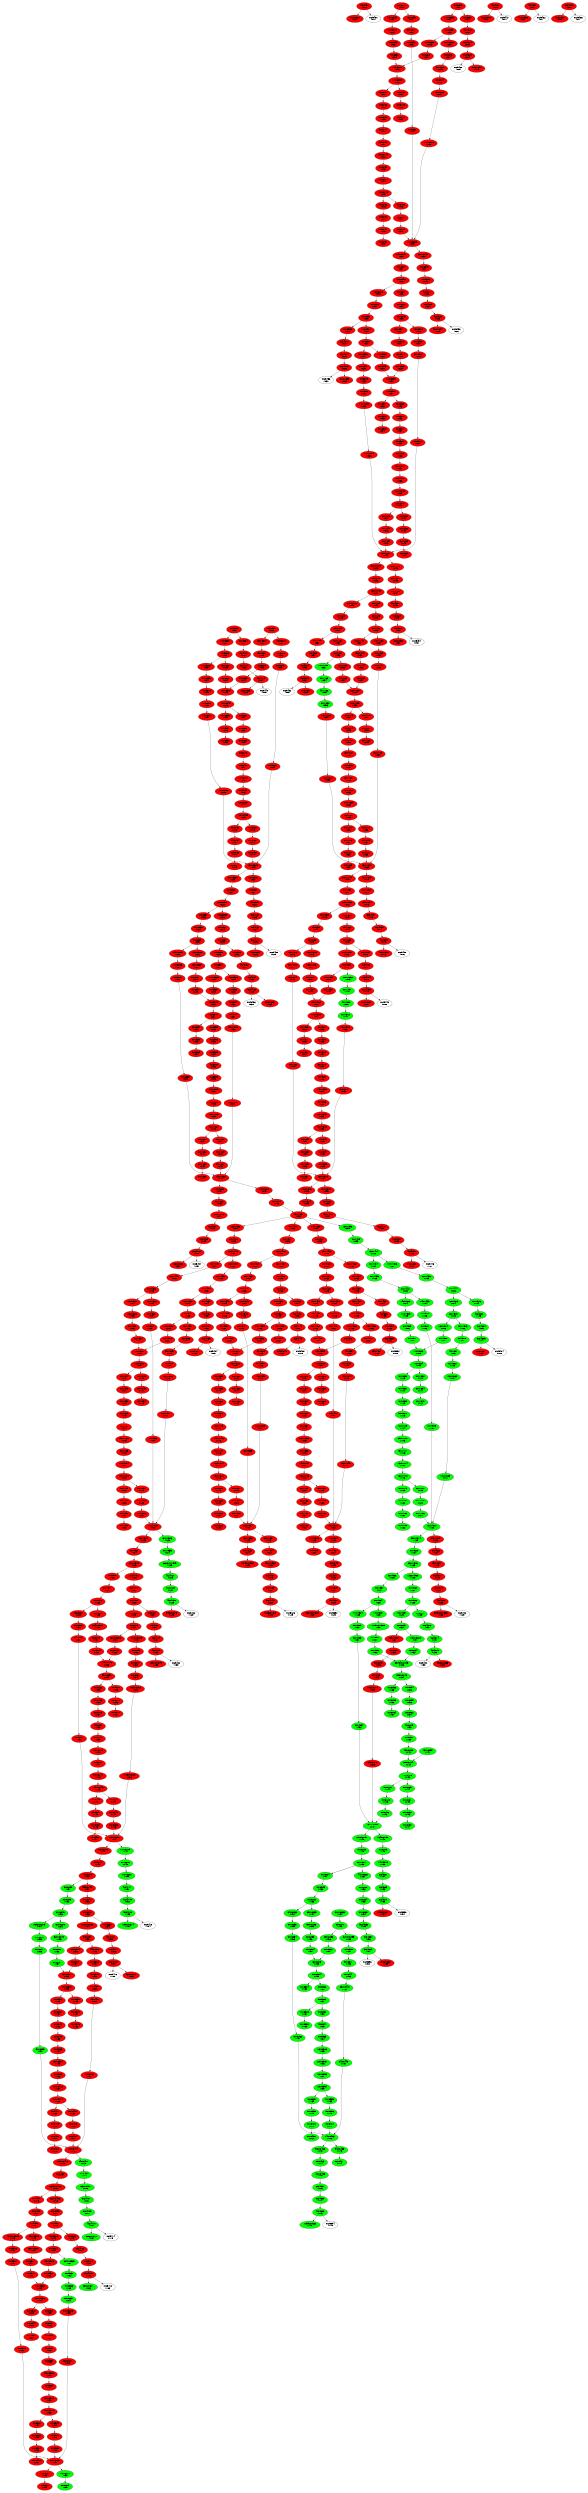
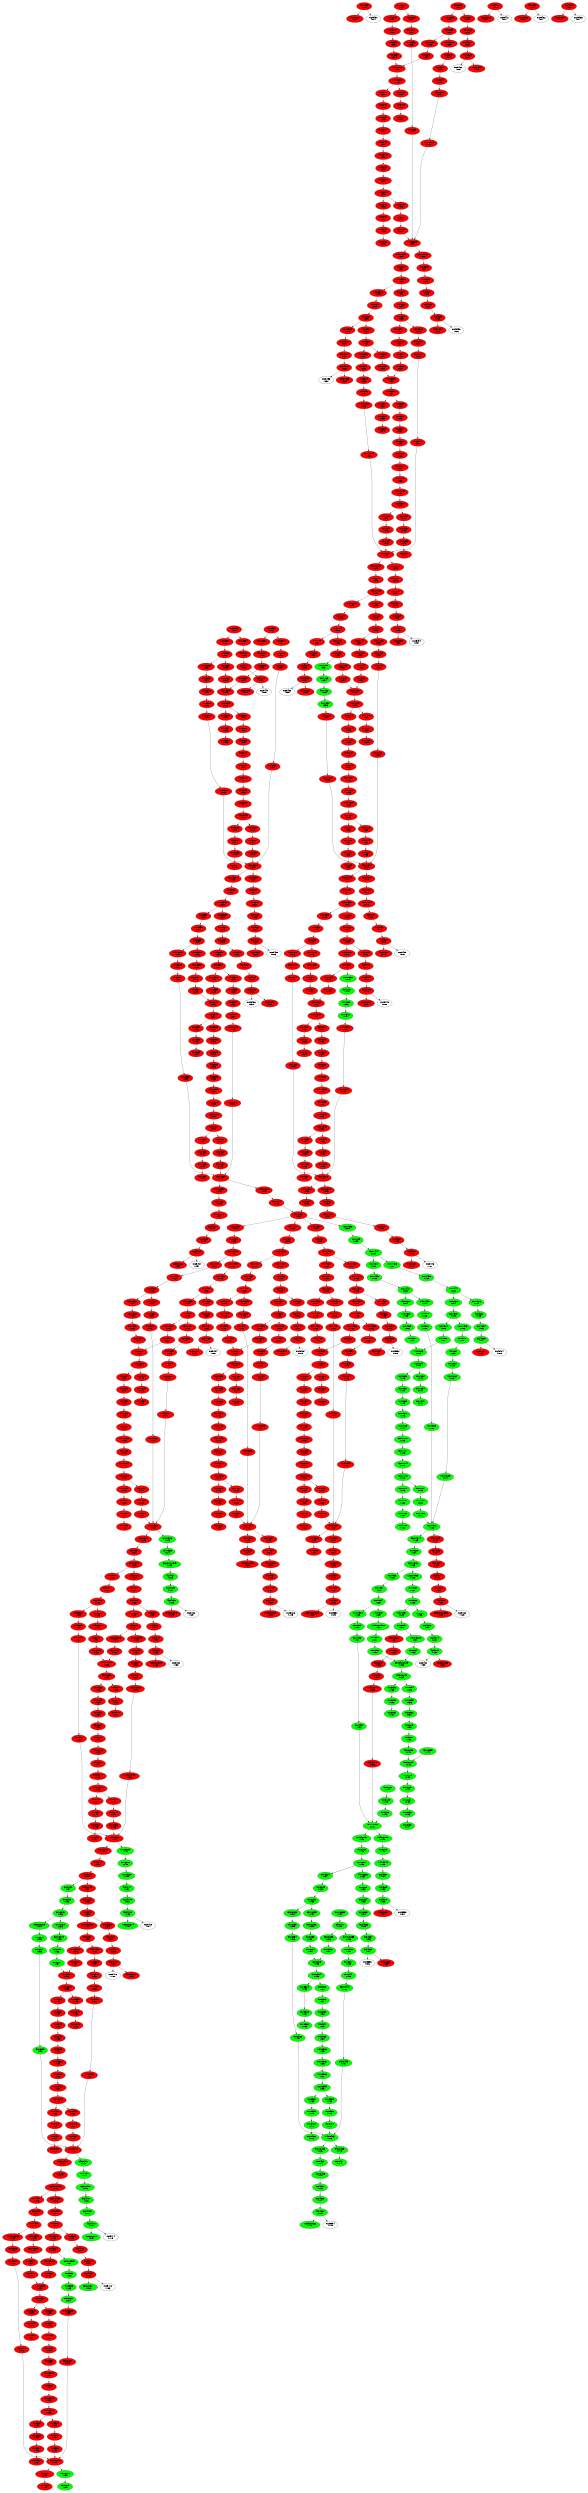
edge "70_18126 1143" -> "0_18127 1144": removed
edge "0_18323 1161" -> "0_18326 1161": now "0_18324 1160" -> "0_18326 1161"
